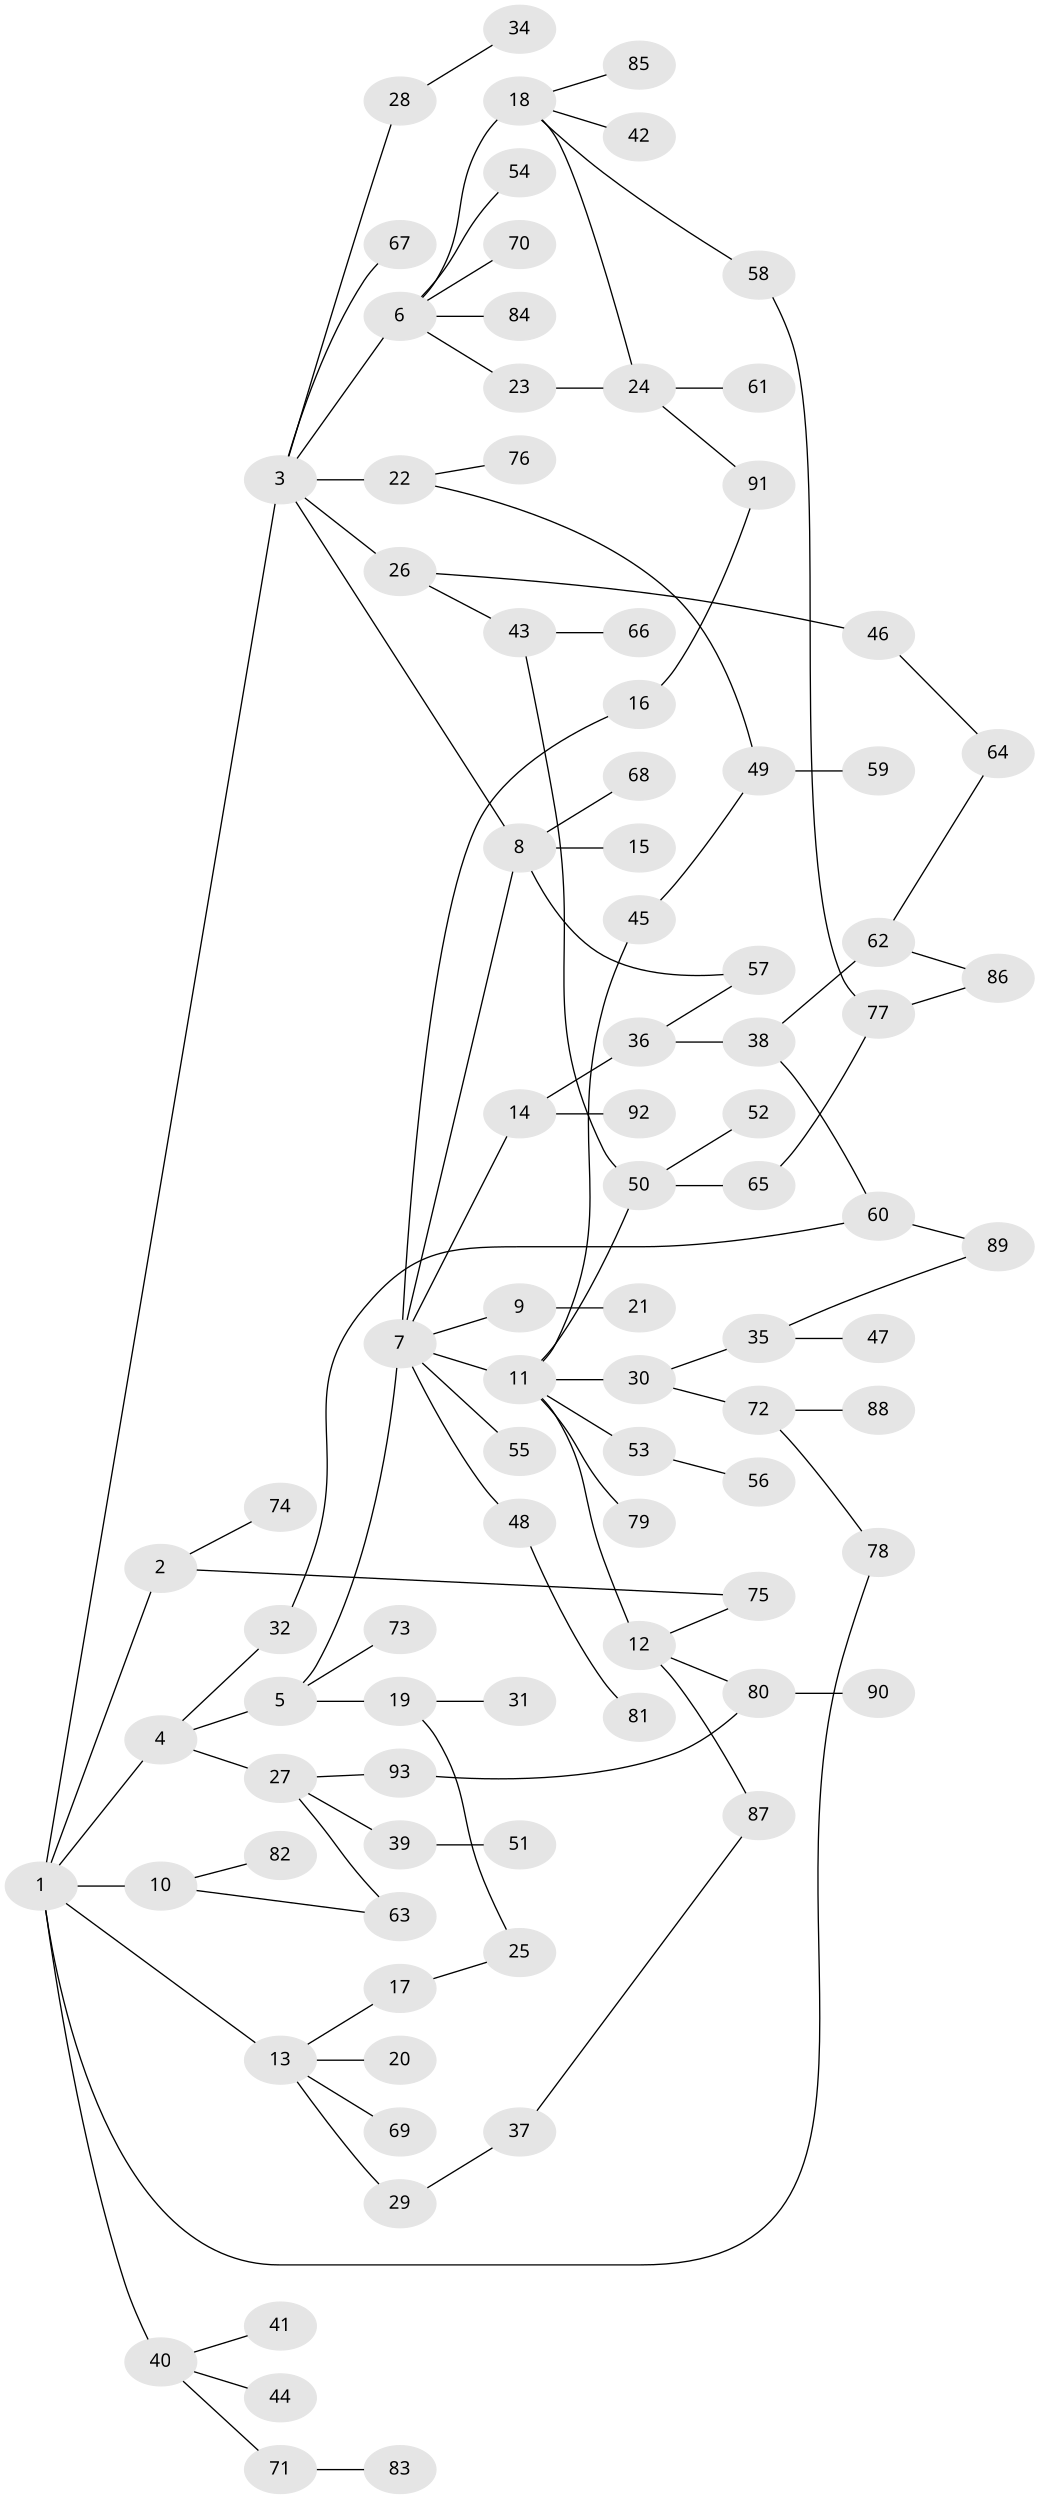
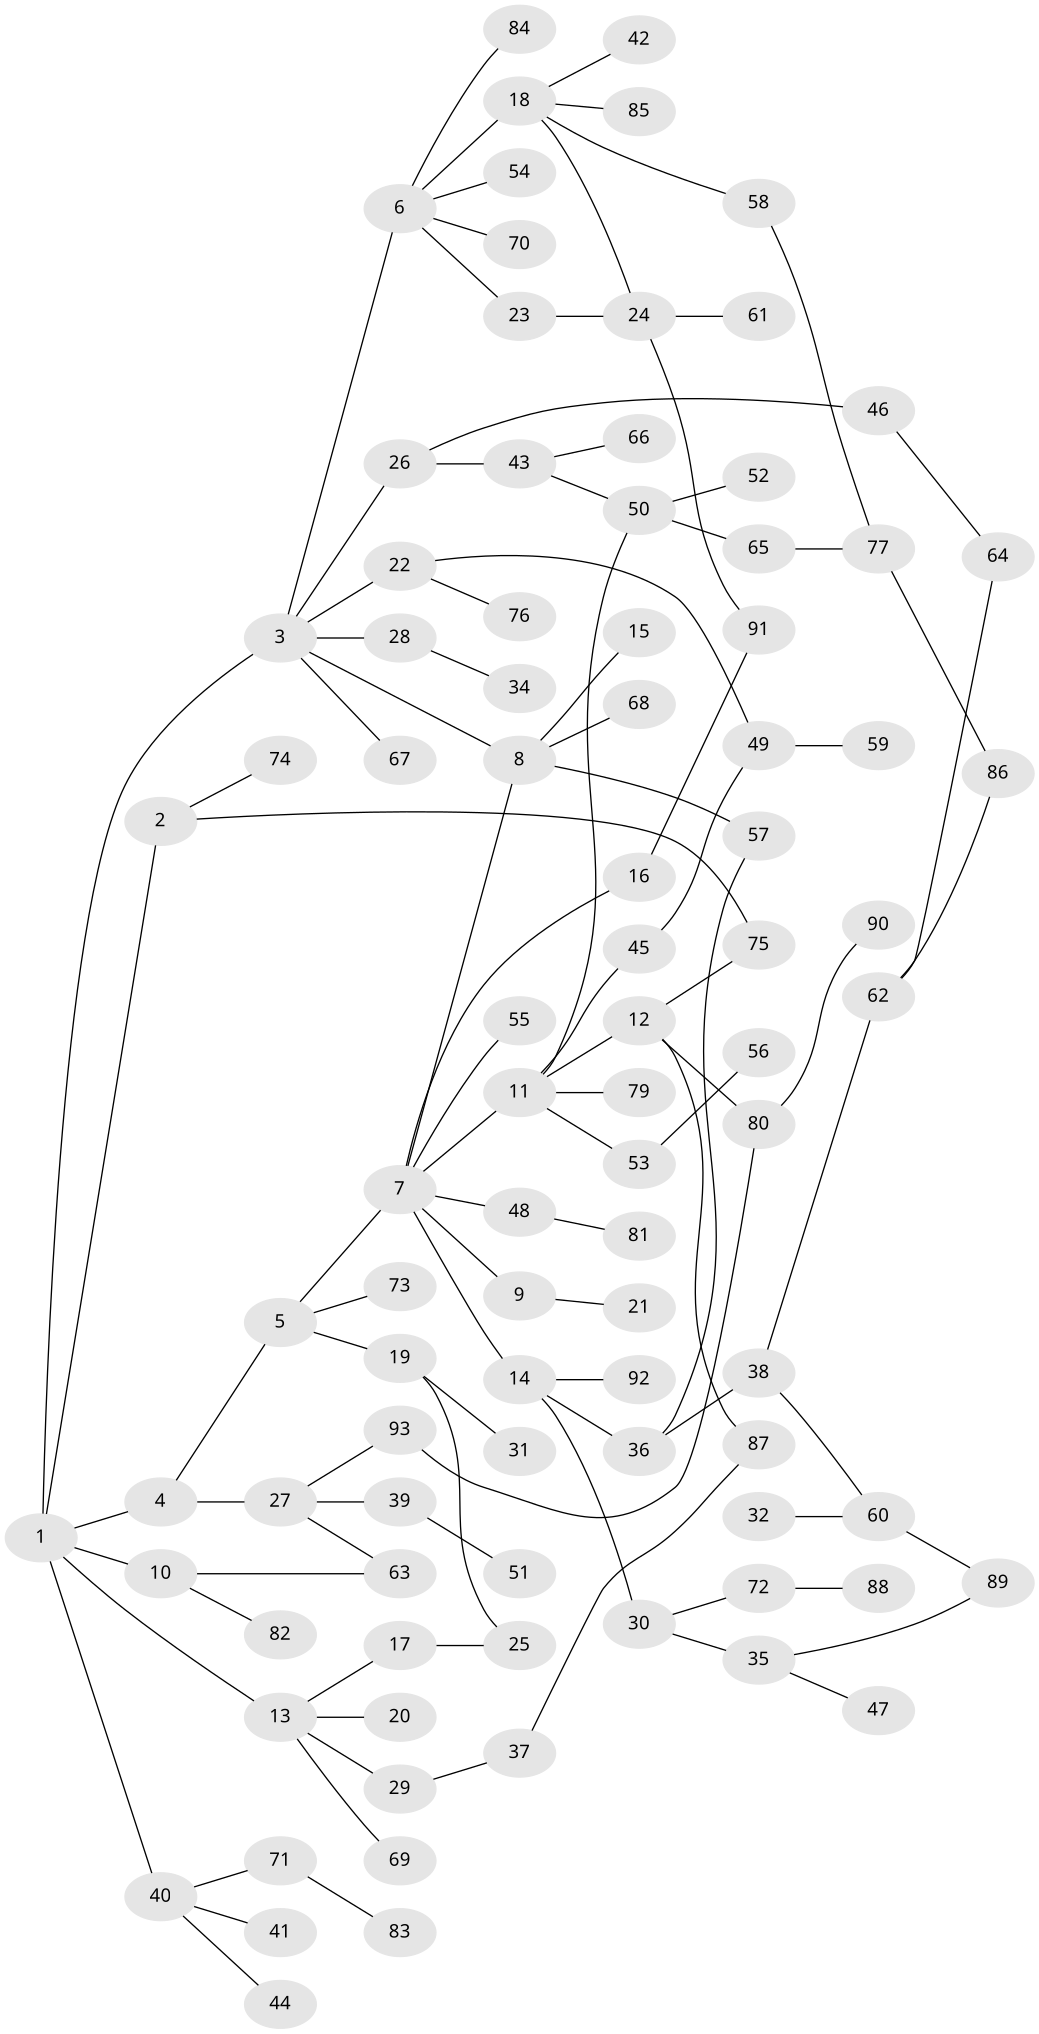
edge "11" -- "30": now "14" -- "30"
node "78": removed
edge "32" -- "4": removed
